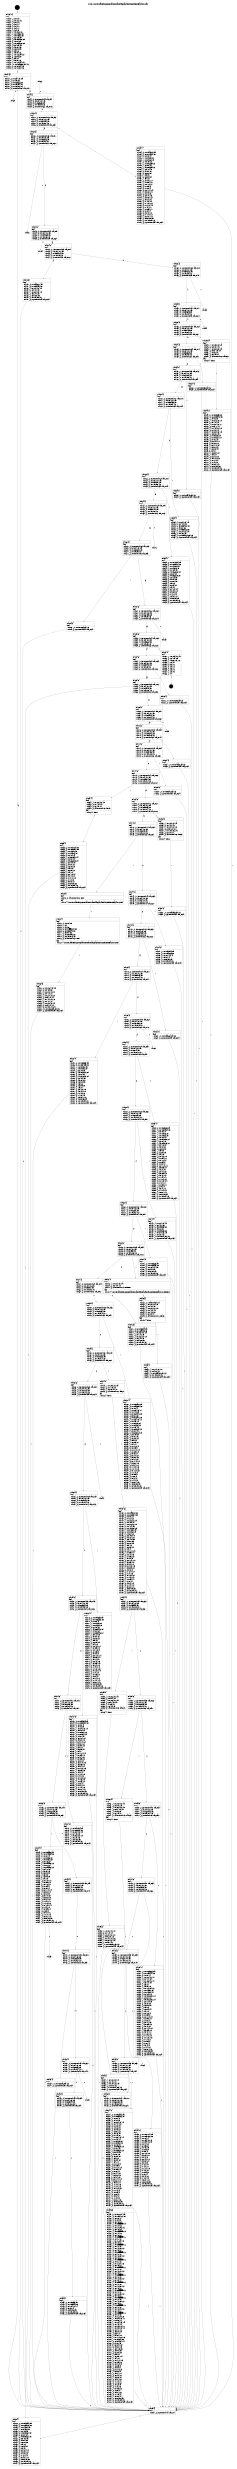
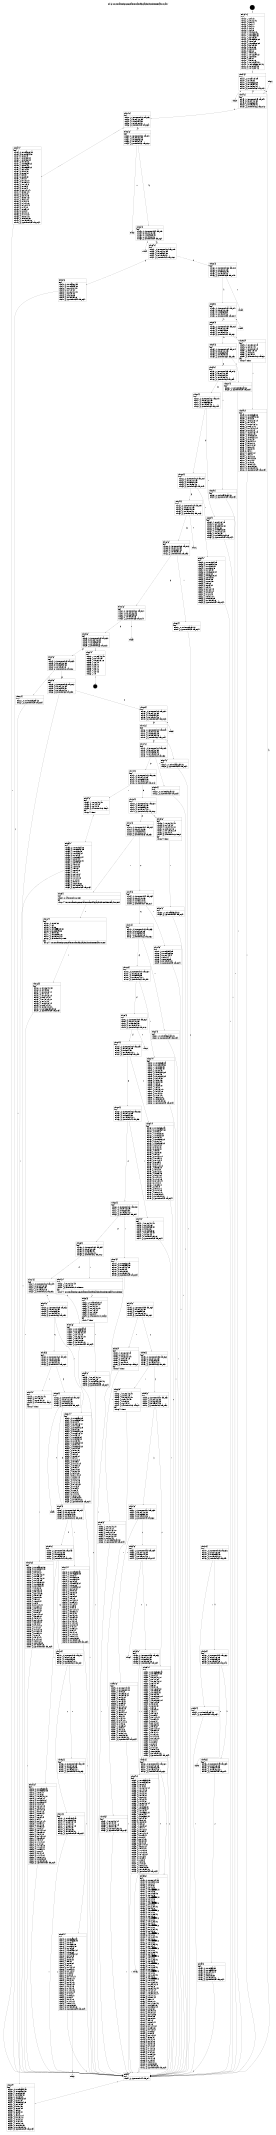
node "0x401954 [28]": removed
node "0x401a88": added
